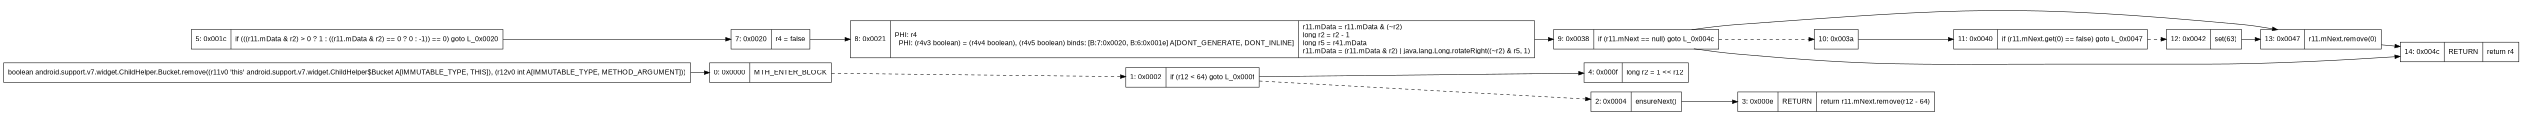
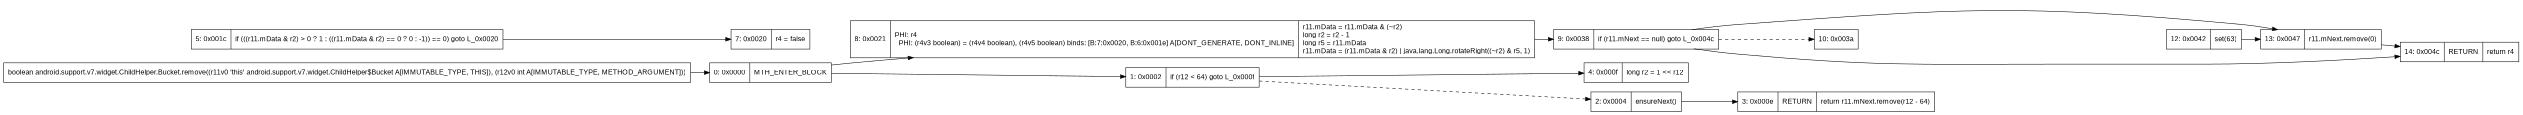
edge "7: 0x0020" -> "8: 0x0021": now "0: 0x0000" -> "8: 0x0021"
node "11: 0x0040": removed
node "8: 0x0021": text "long r5 = r41.mData" -> "long r5 = r11.mData"
edge "0: 0x0000" -> "1: 0x0002": style dashed -> solid
